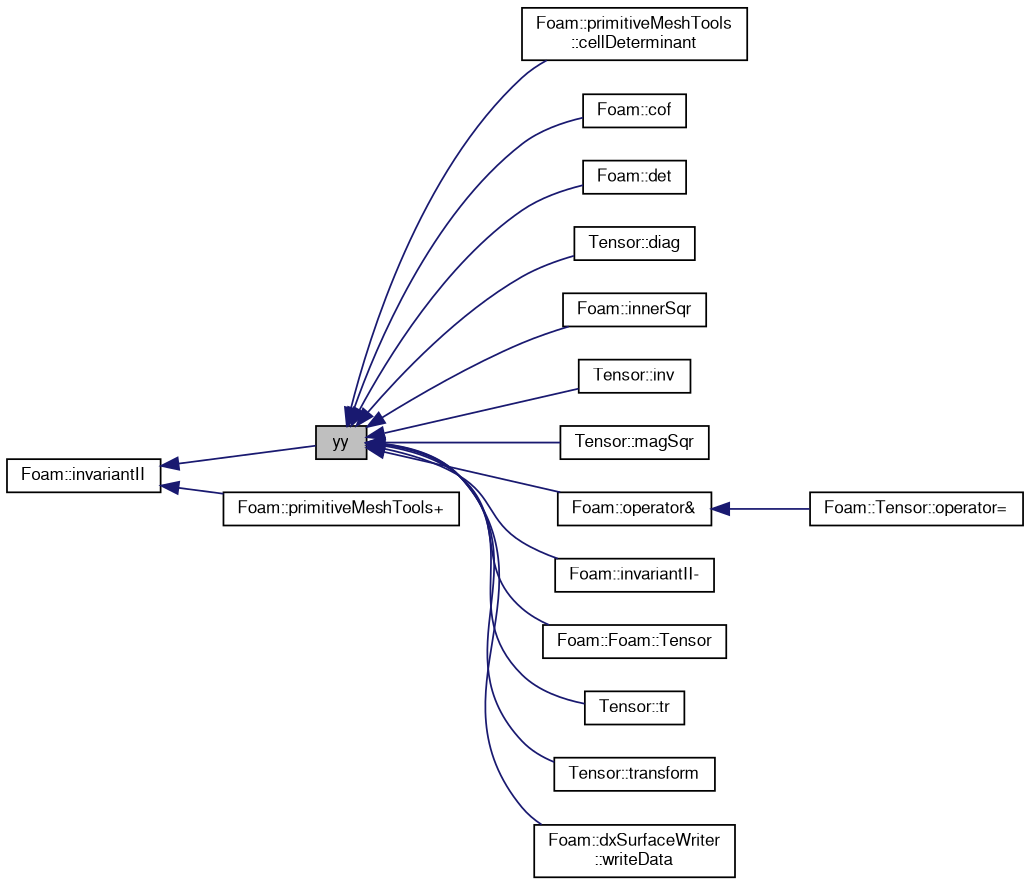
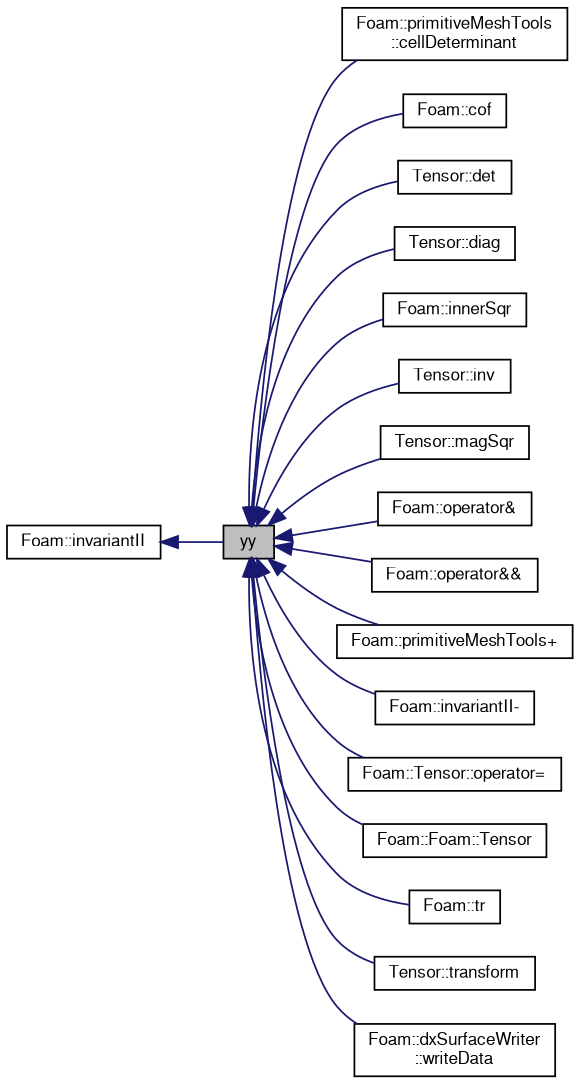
node "Foam::det": label "Foam::det" -> "Tensor::det"
edge "Foam::primitiveMeshTools+" -> "Foam::invariantII": now "Foam::primitiveMeshTools+" -> "yy"
edge "Foam::Tensor::operator=" -> "Foam::operator&": now "Foam::Tensor::operator=" -> "yy"
node "Foam::operator&&": added
node "Tensor::tr": label "Tensor::tr" -> "Foam::tr"
